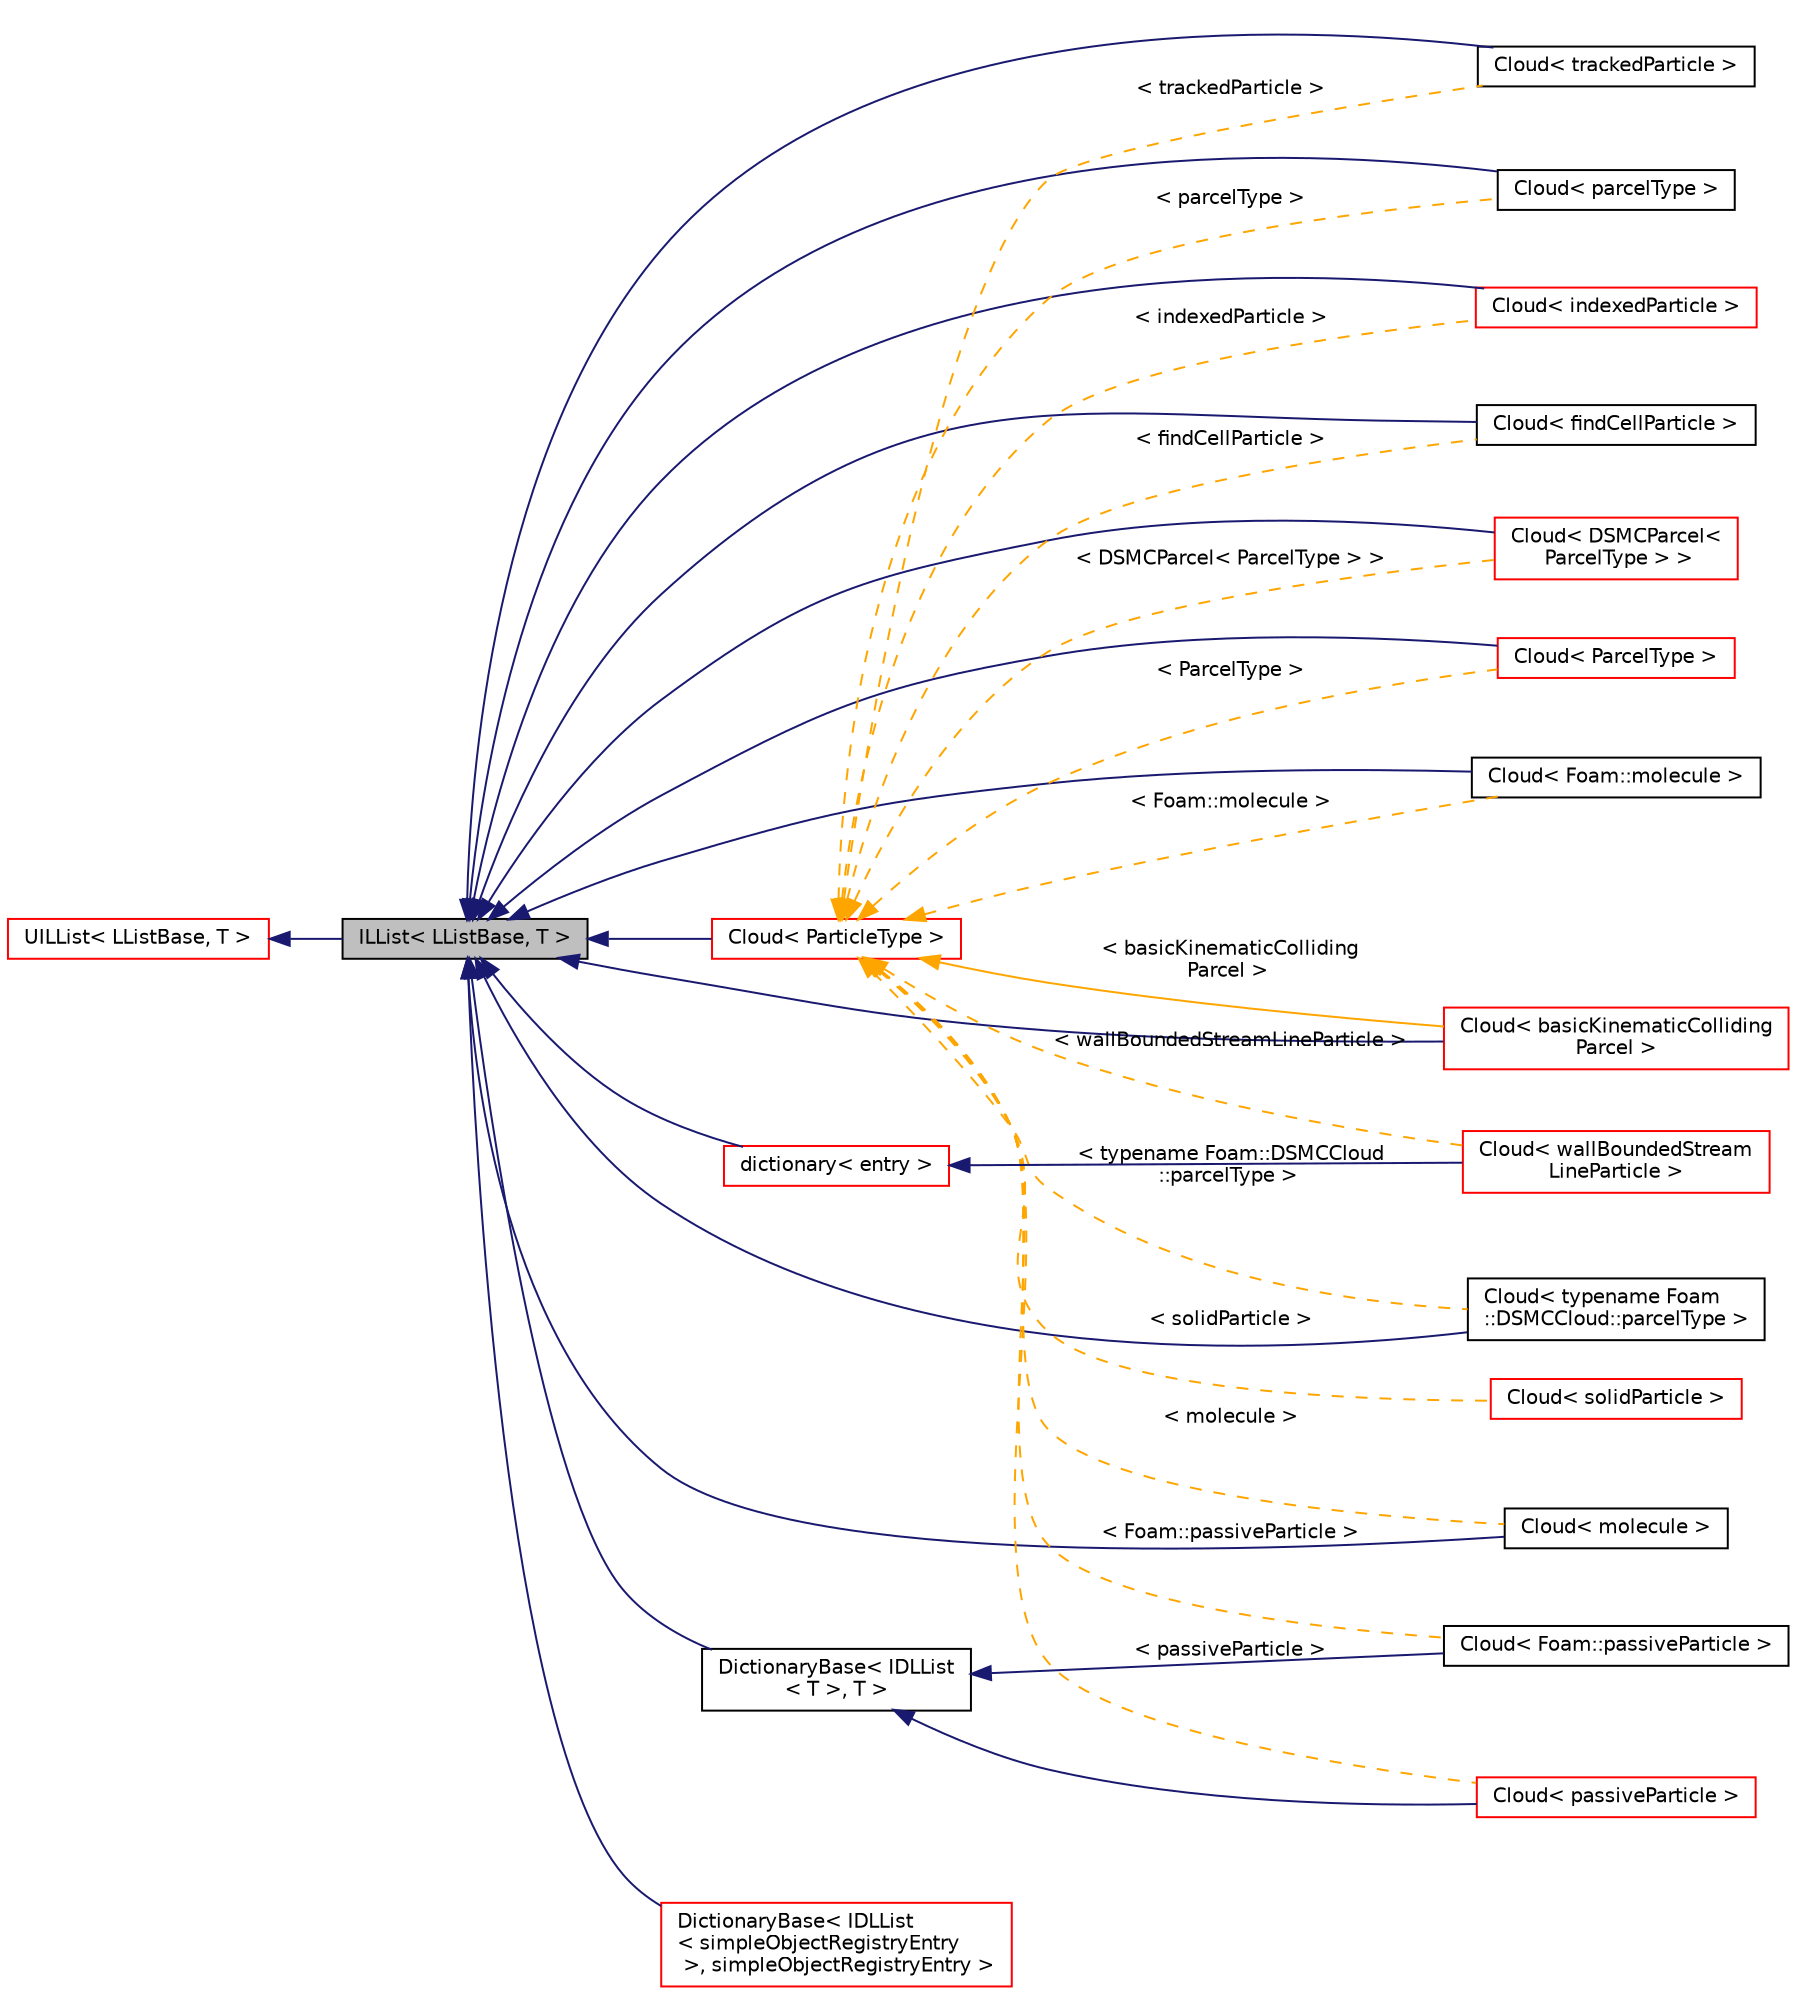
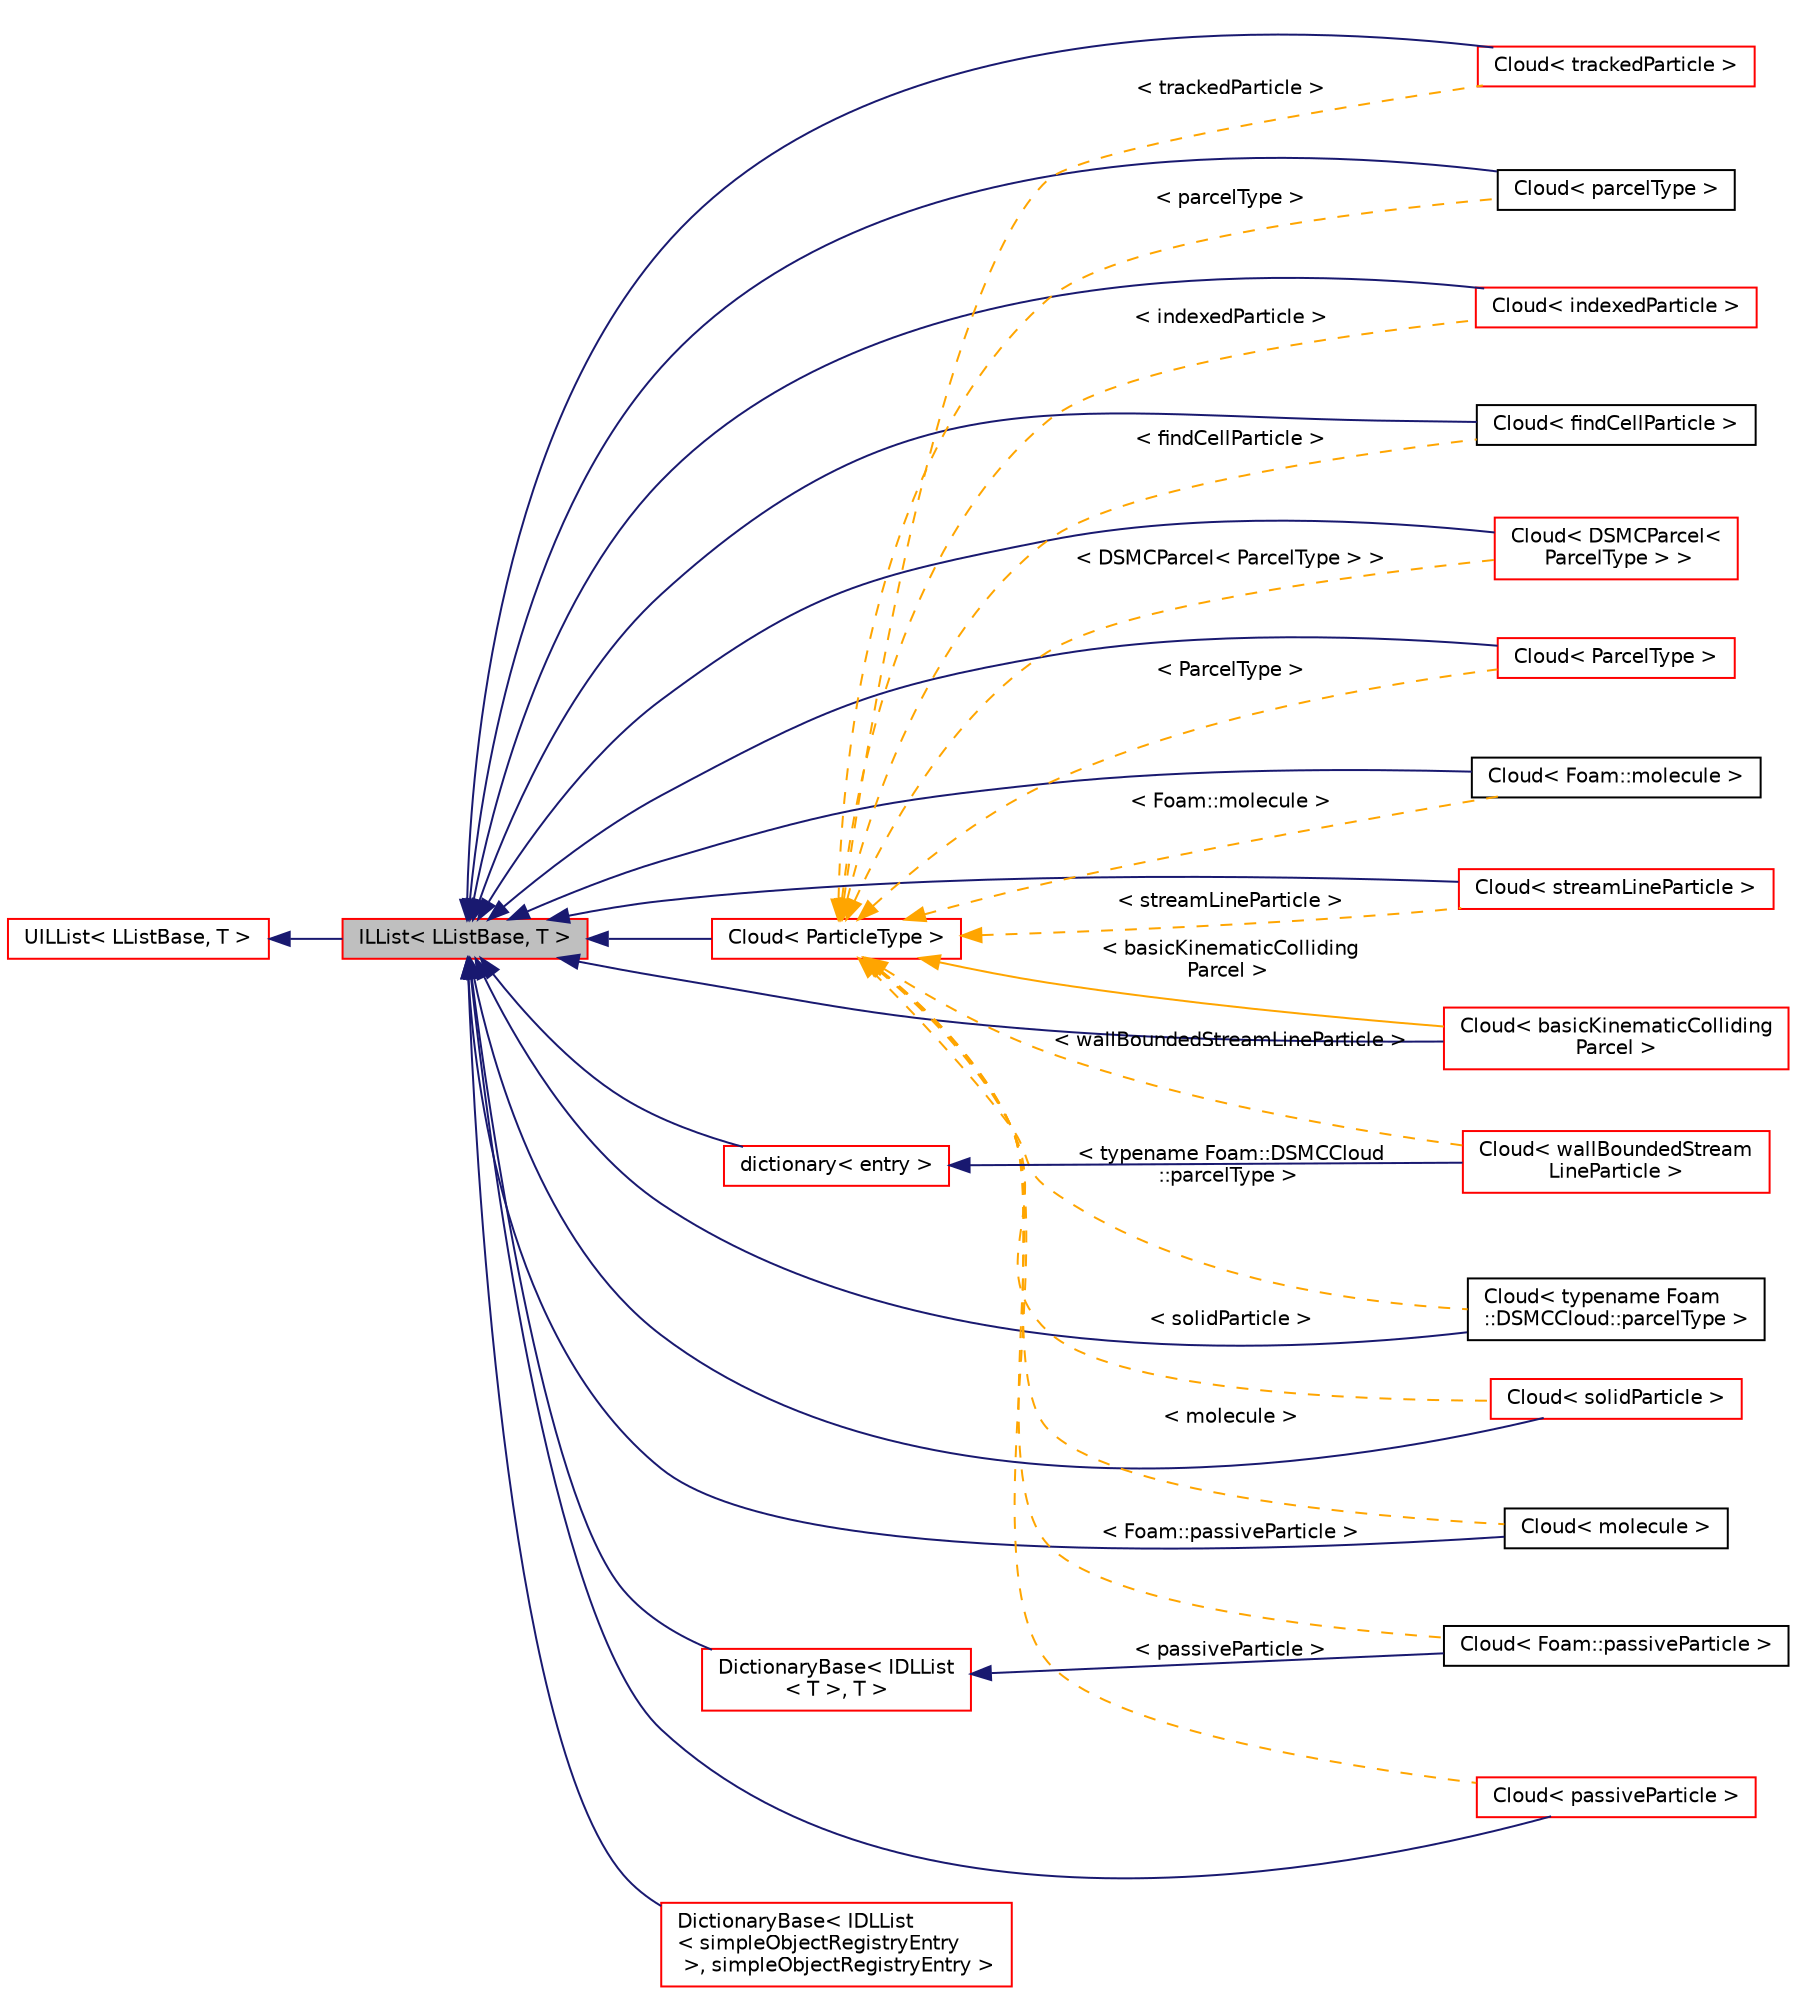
node "Cloud< trackedParticle >": color black -> red
node "Cloud< streamLineParticle >": added
node "ILList< LListBase, T >": color black -> red
edge "Cloud< solidParticle >" -> "ILList< LListBase, T >": added
node "DictionaryBase< IDLList < T >, T >": color black -> red
edge "Cloud< passiveParticle >" -> "DictionaryBase< IDLList < T >, T >": now "Cloud< passiveParticle >" -> "ILList< LListBase, T >"
